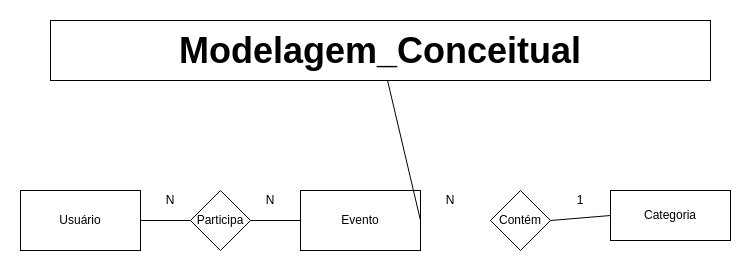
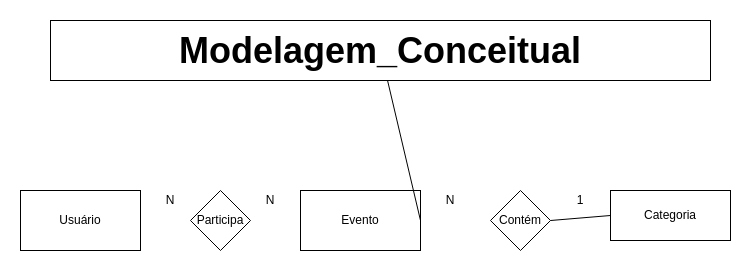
edge "Usuário" -- "Participa": removed
edge "Participa" -- "Evento": removed
